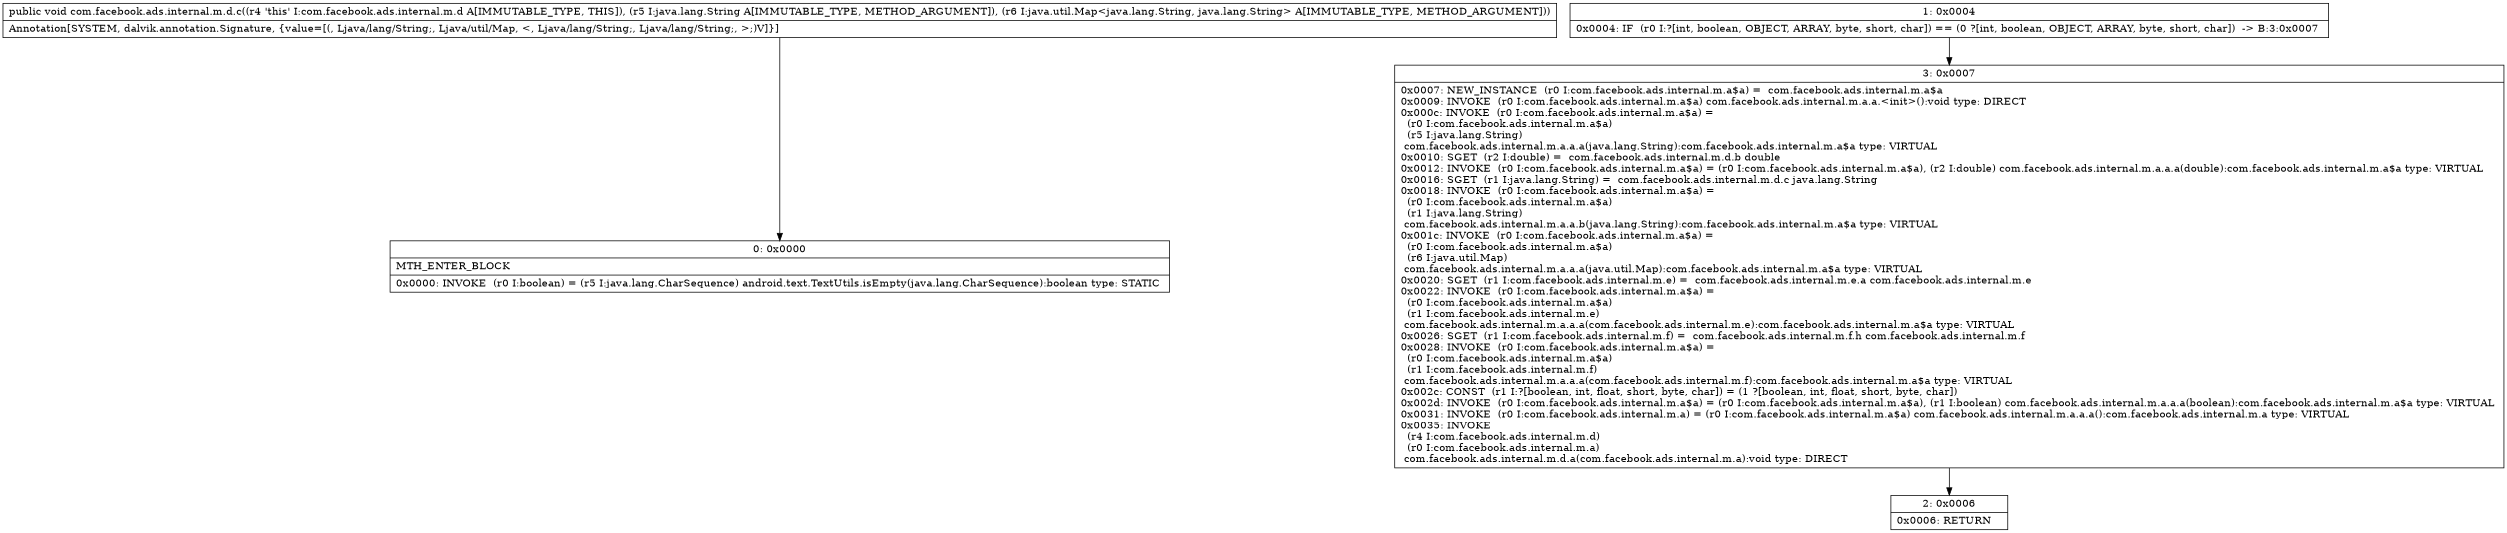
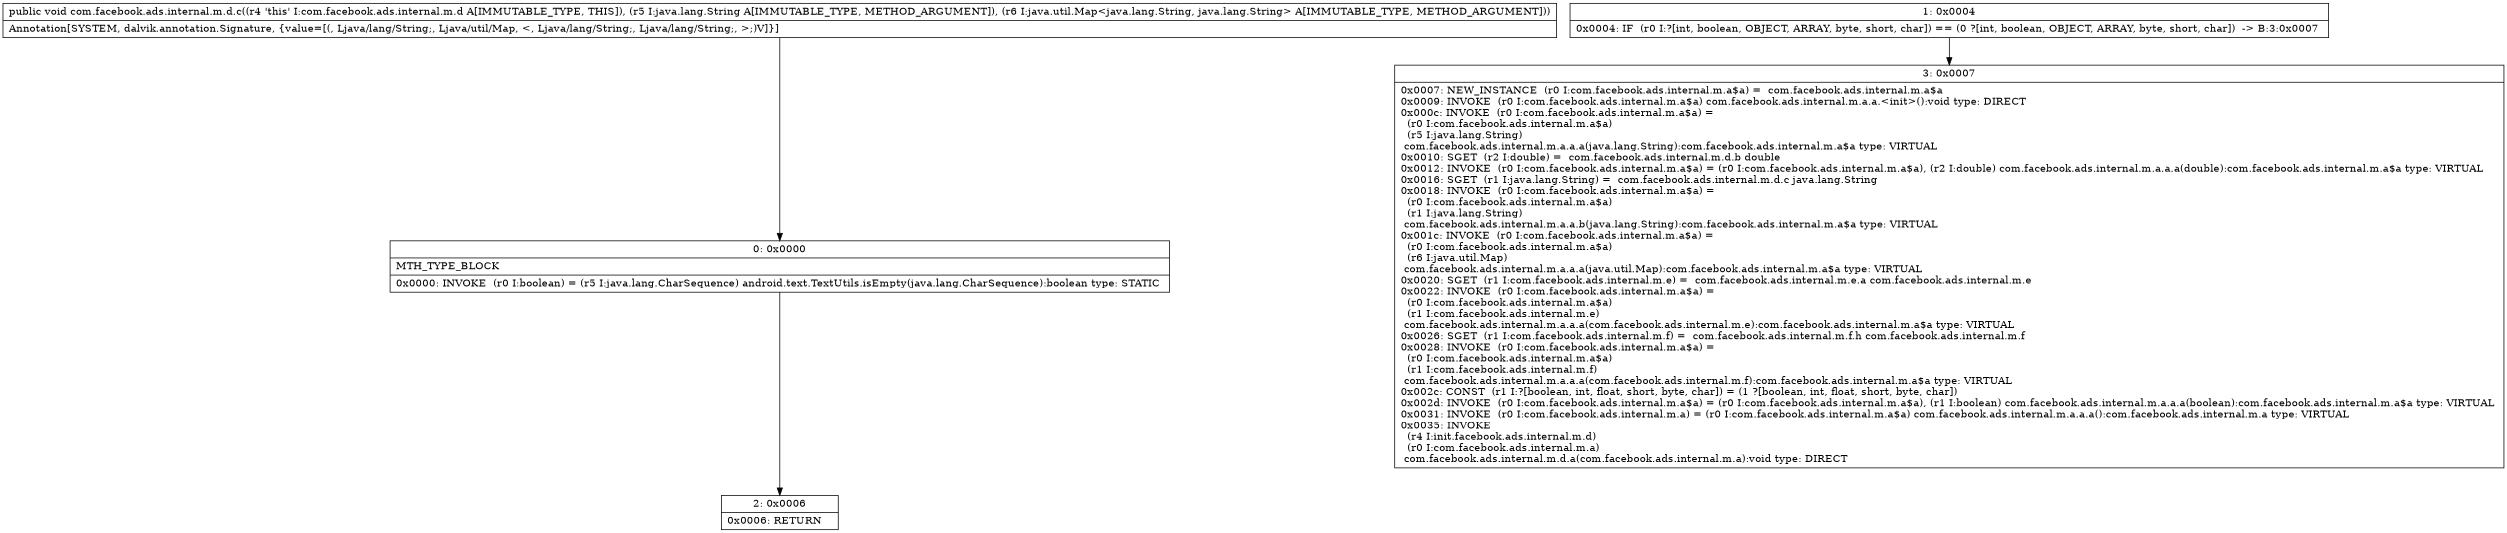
node "0: 0x0000": text "MTH_ENTER_BLOCK" -> "MTH_TYPE_BLOCK"
node "3: 0x0007": text "(r4 I:com.facebook.ads.internal.m.d)" -> "(r4 I:init.facebook.ads.internal.m.d)"
edge "3: 0x0007" -> "2: 0x0006": now "0: 0x0000" -> "2: 0x0006"
